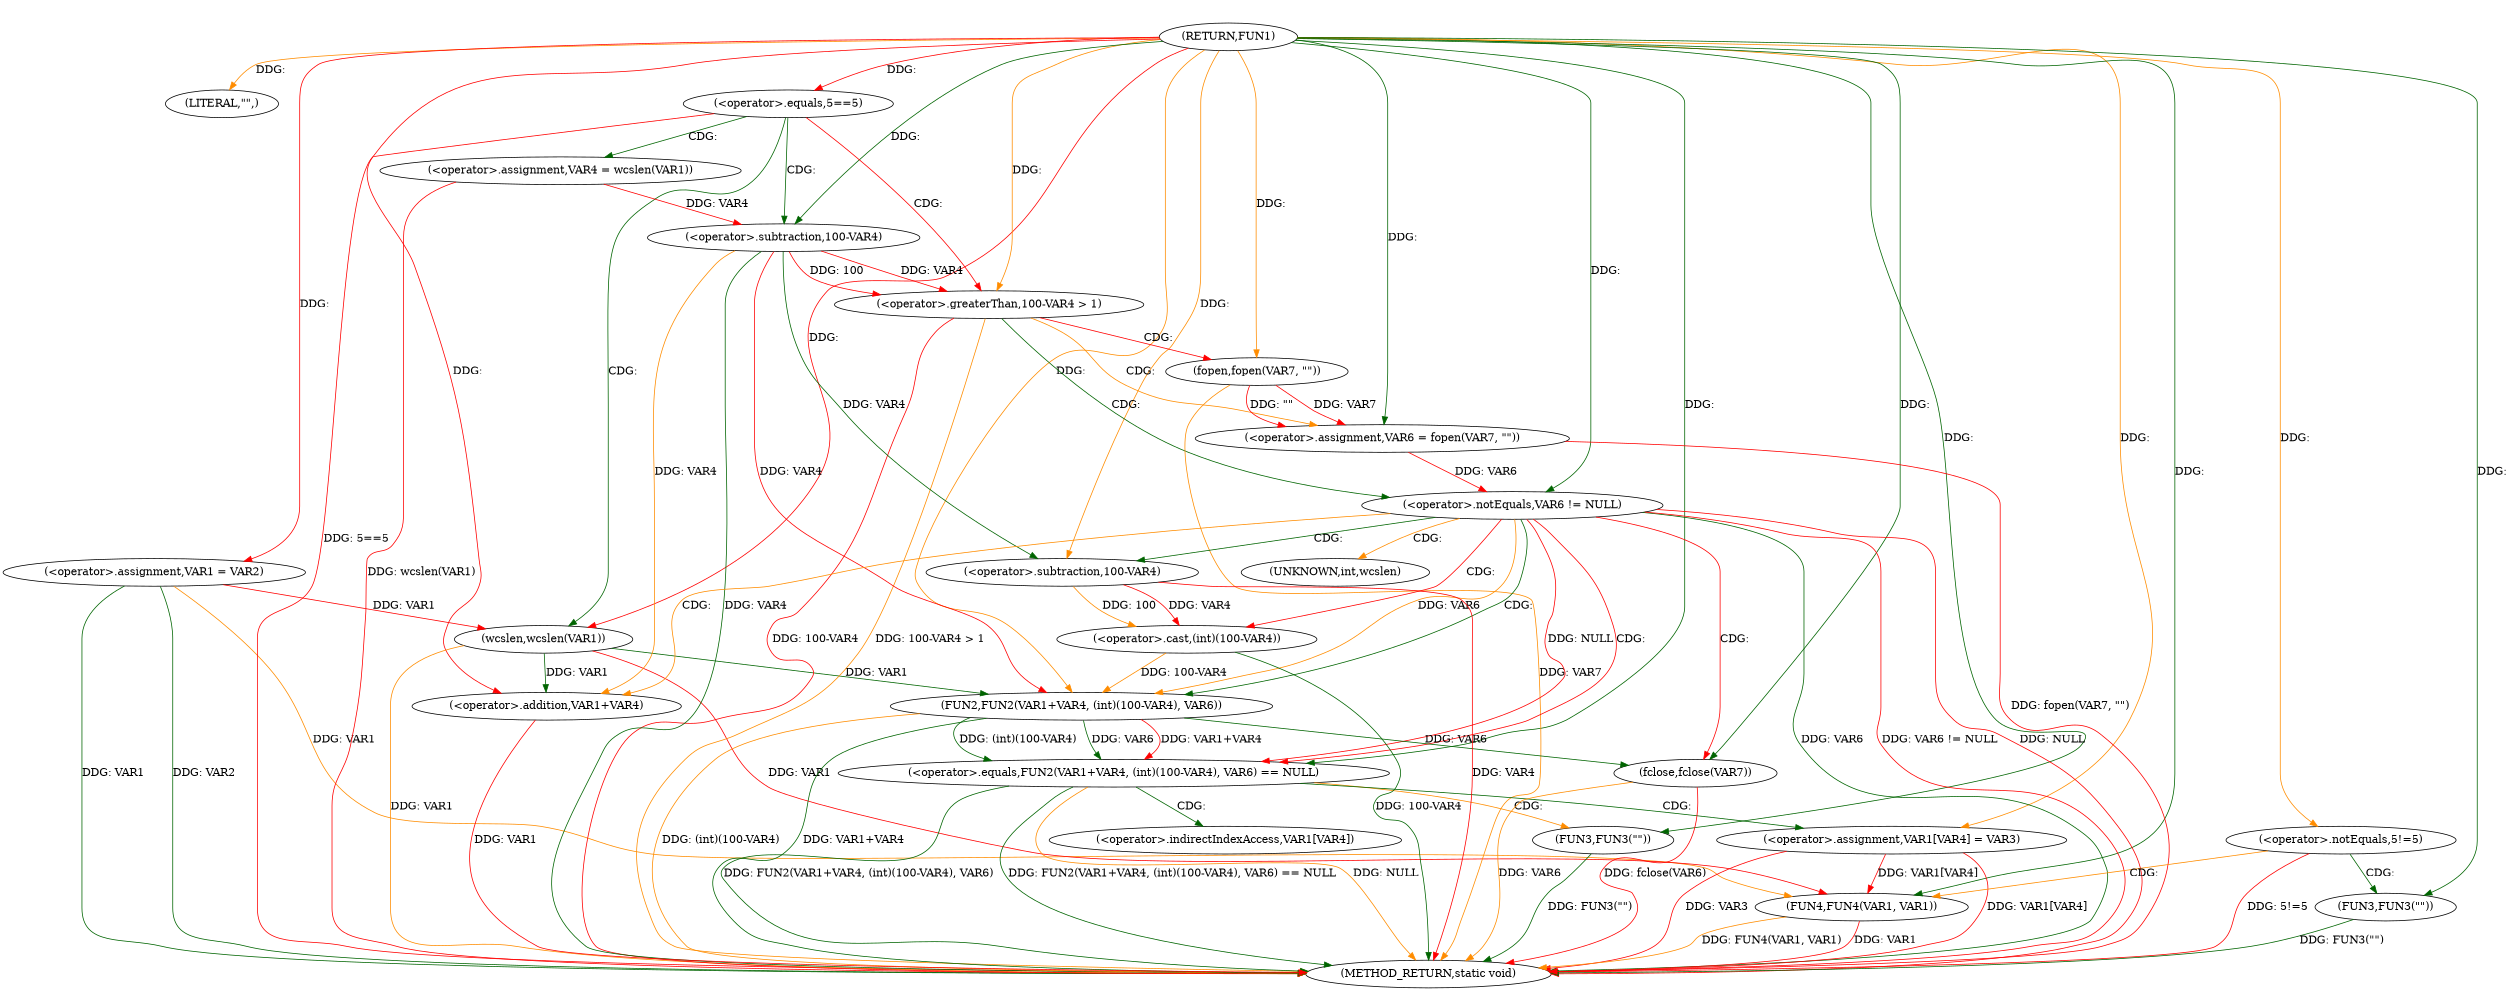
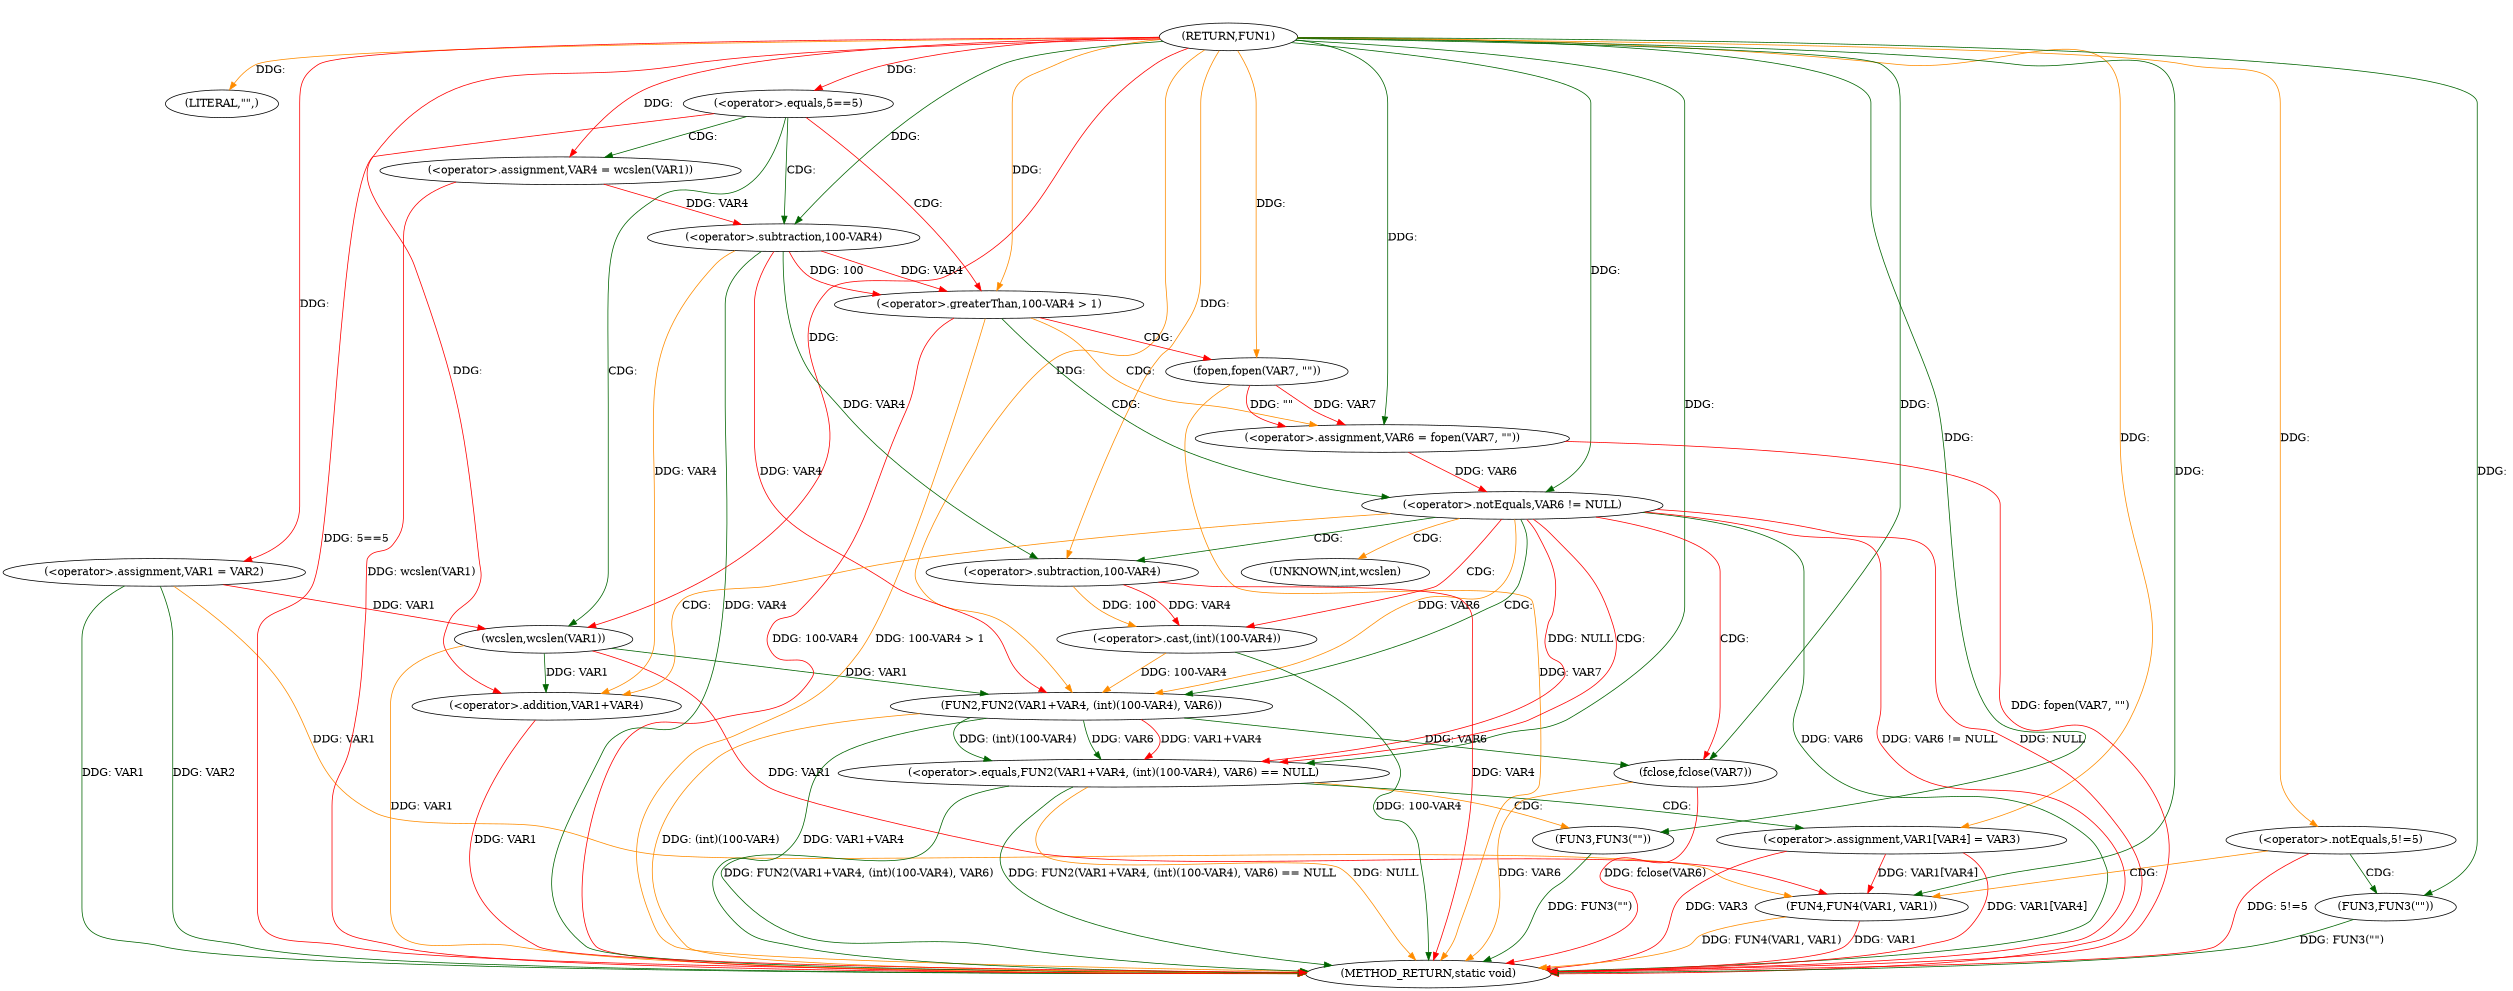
edge "(RETURN,FUN1)" -> "(<operator>.assignment,VAR4 = wcslen(VAR1))": added, label "DDG:"
node "(<operator>.indirectIndexAccess,VAR1[VAR4])": removed
